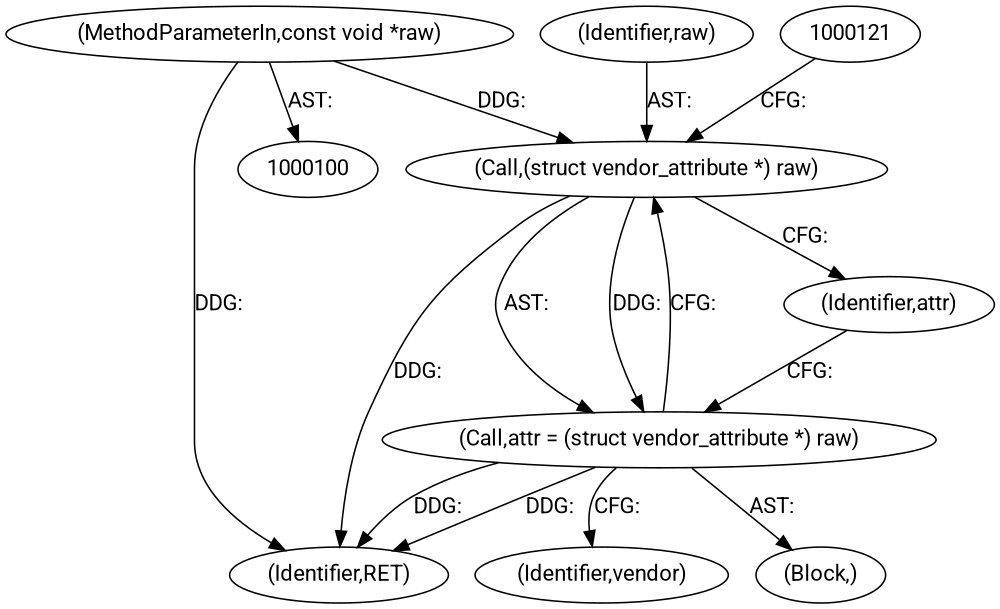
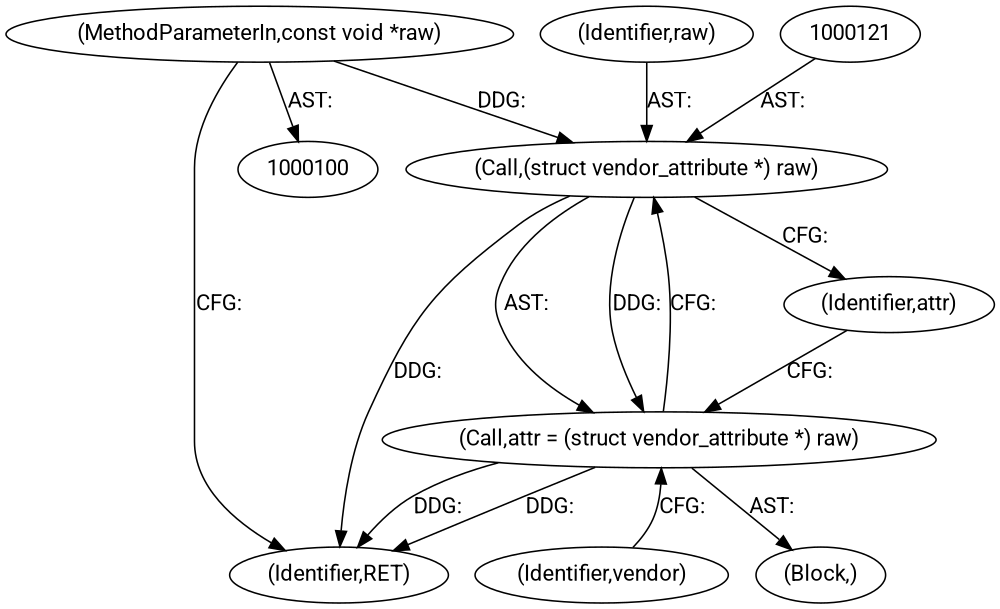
edge "1000121" -> "(Call,(struct vendor_attribute *) raw)": label "CFG: " -> "AST: "
edge "(MethodParameterIn,const void *raw)" -> "(Identifier,RET)": label "DDG: " -> "CFG: "
edge "(Call,attr = (struct vendor_attribute *) raw)" -> "(Identifier,vendor)": reversed
